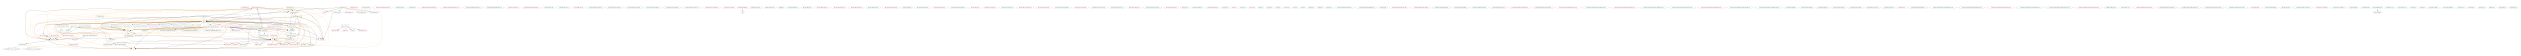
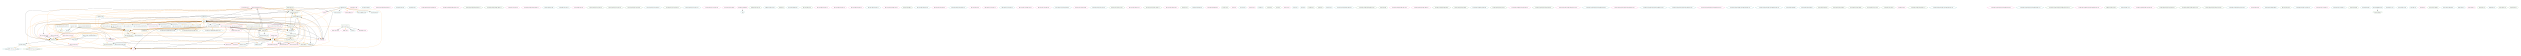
node "messages.[5].attachments.[0].actions.[0].options.[8].value": removed
